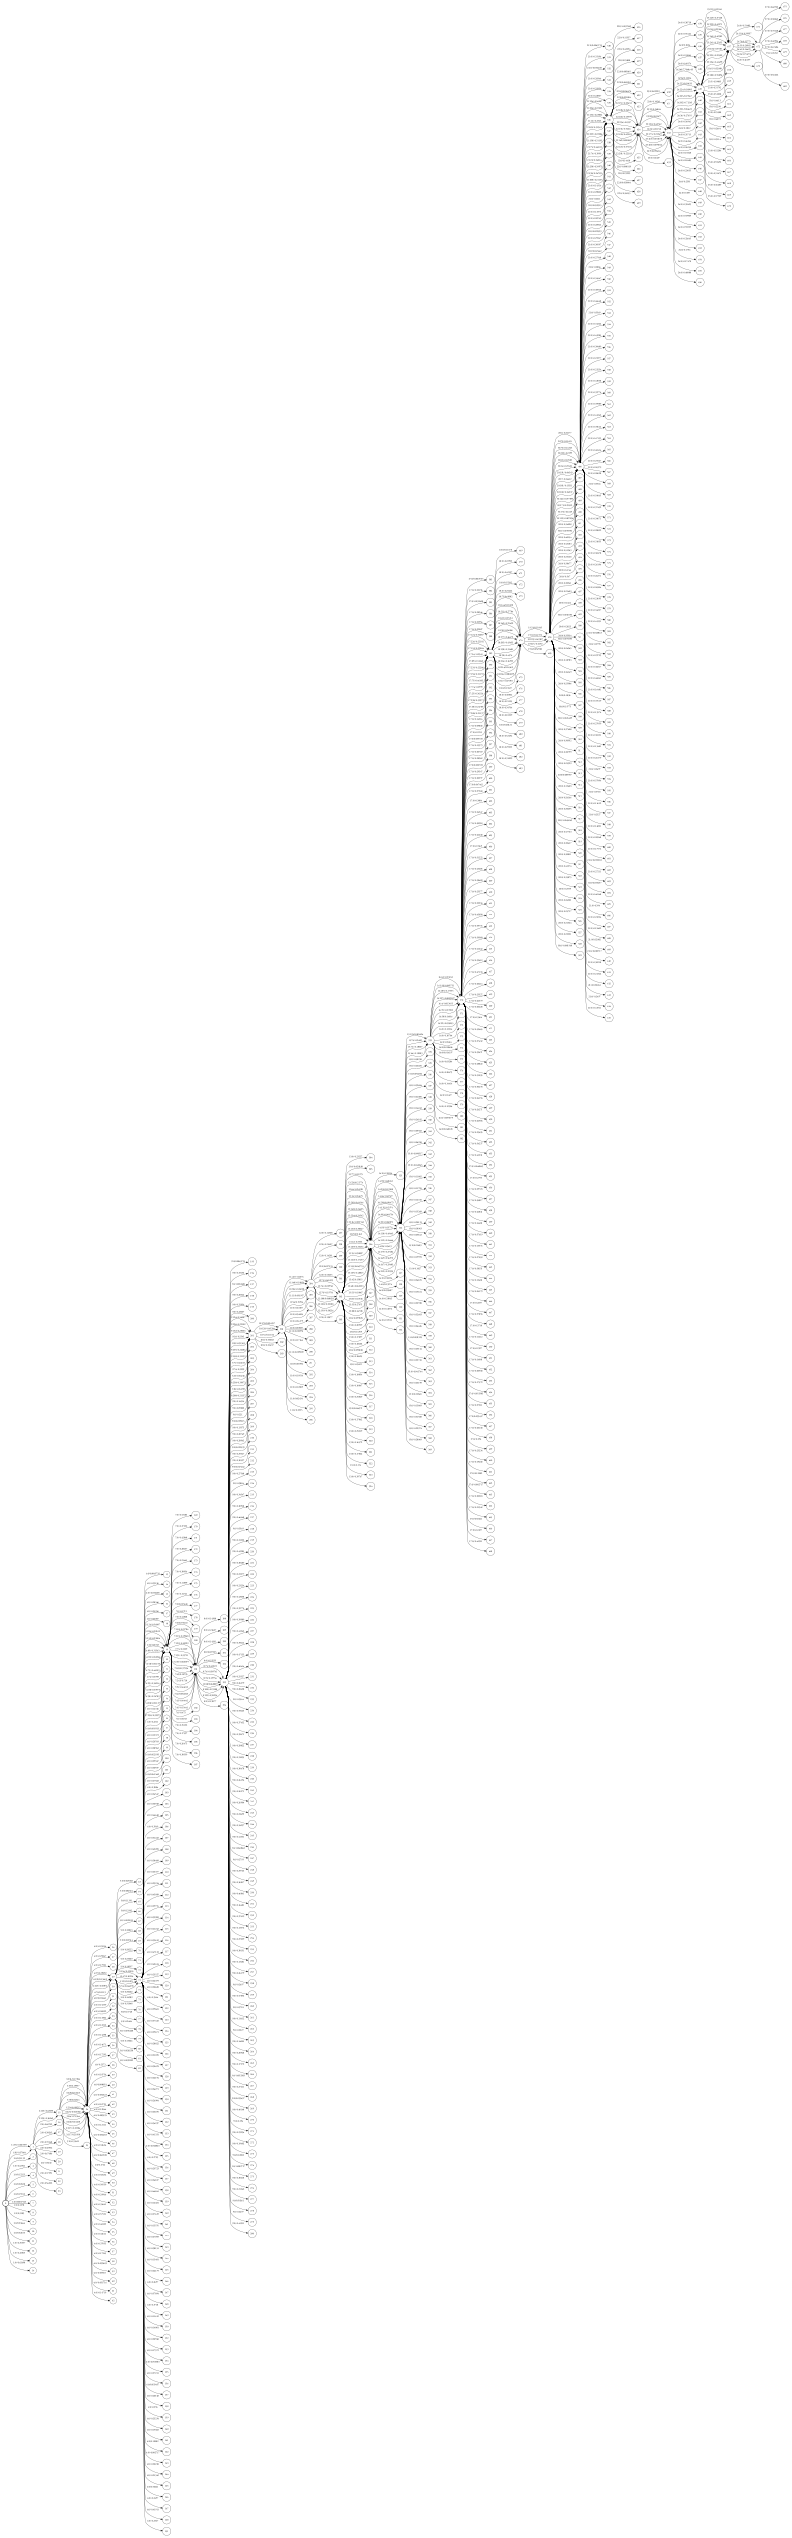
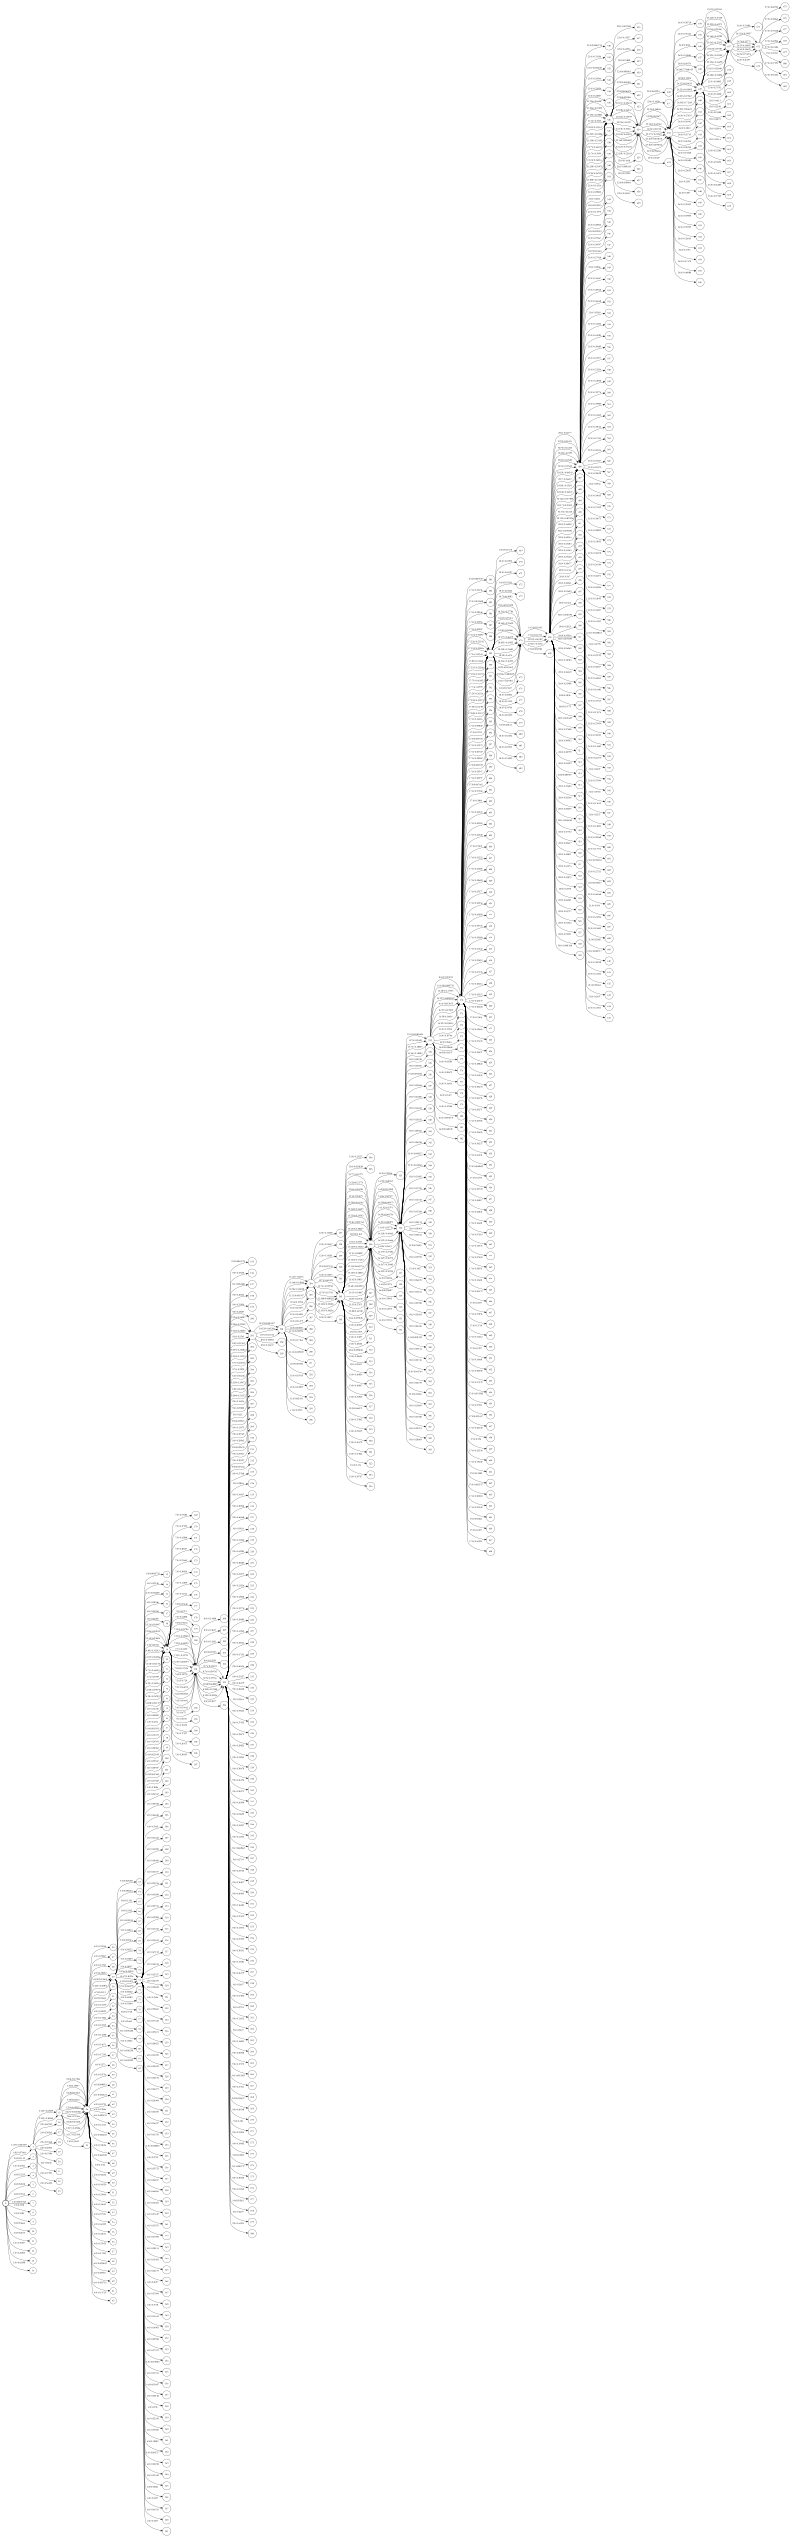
node "681": added
node "542": removed
edge "73" -> "91": label "17:238/-0.39973" -> "6:0/-0.09802"
